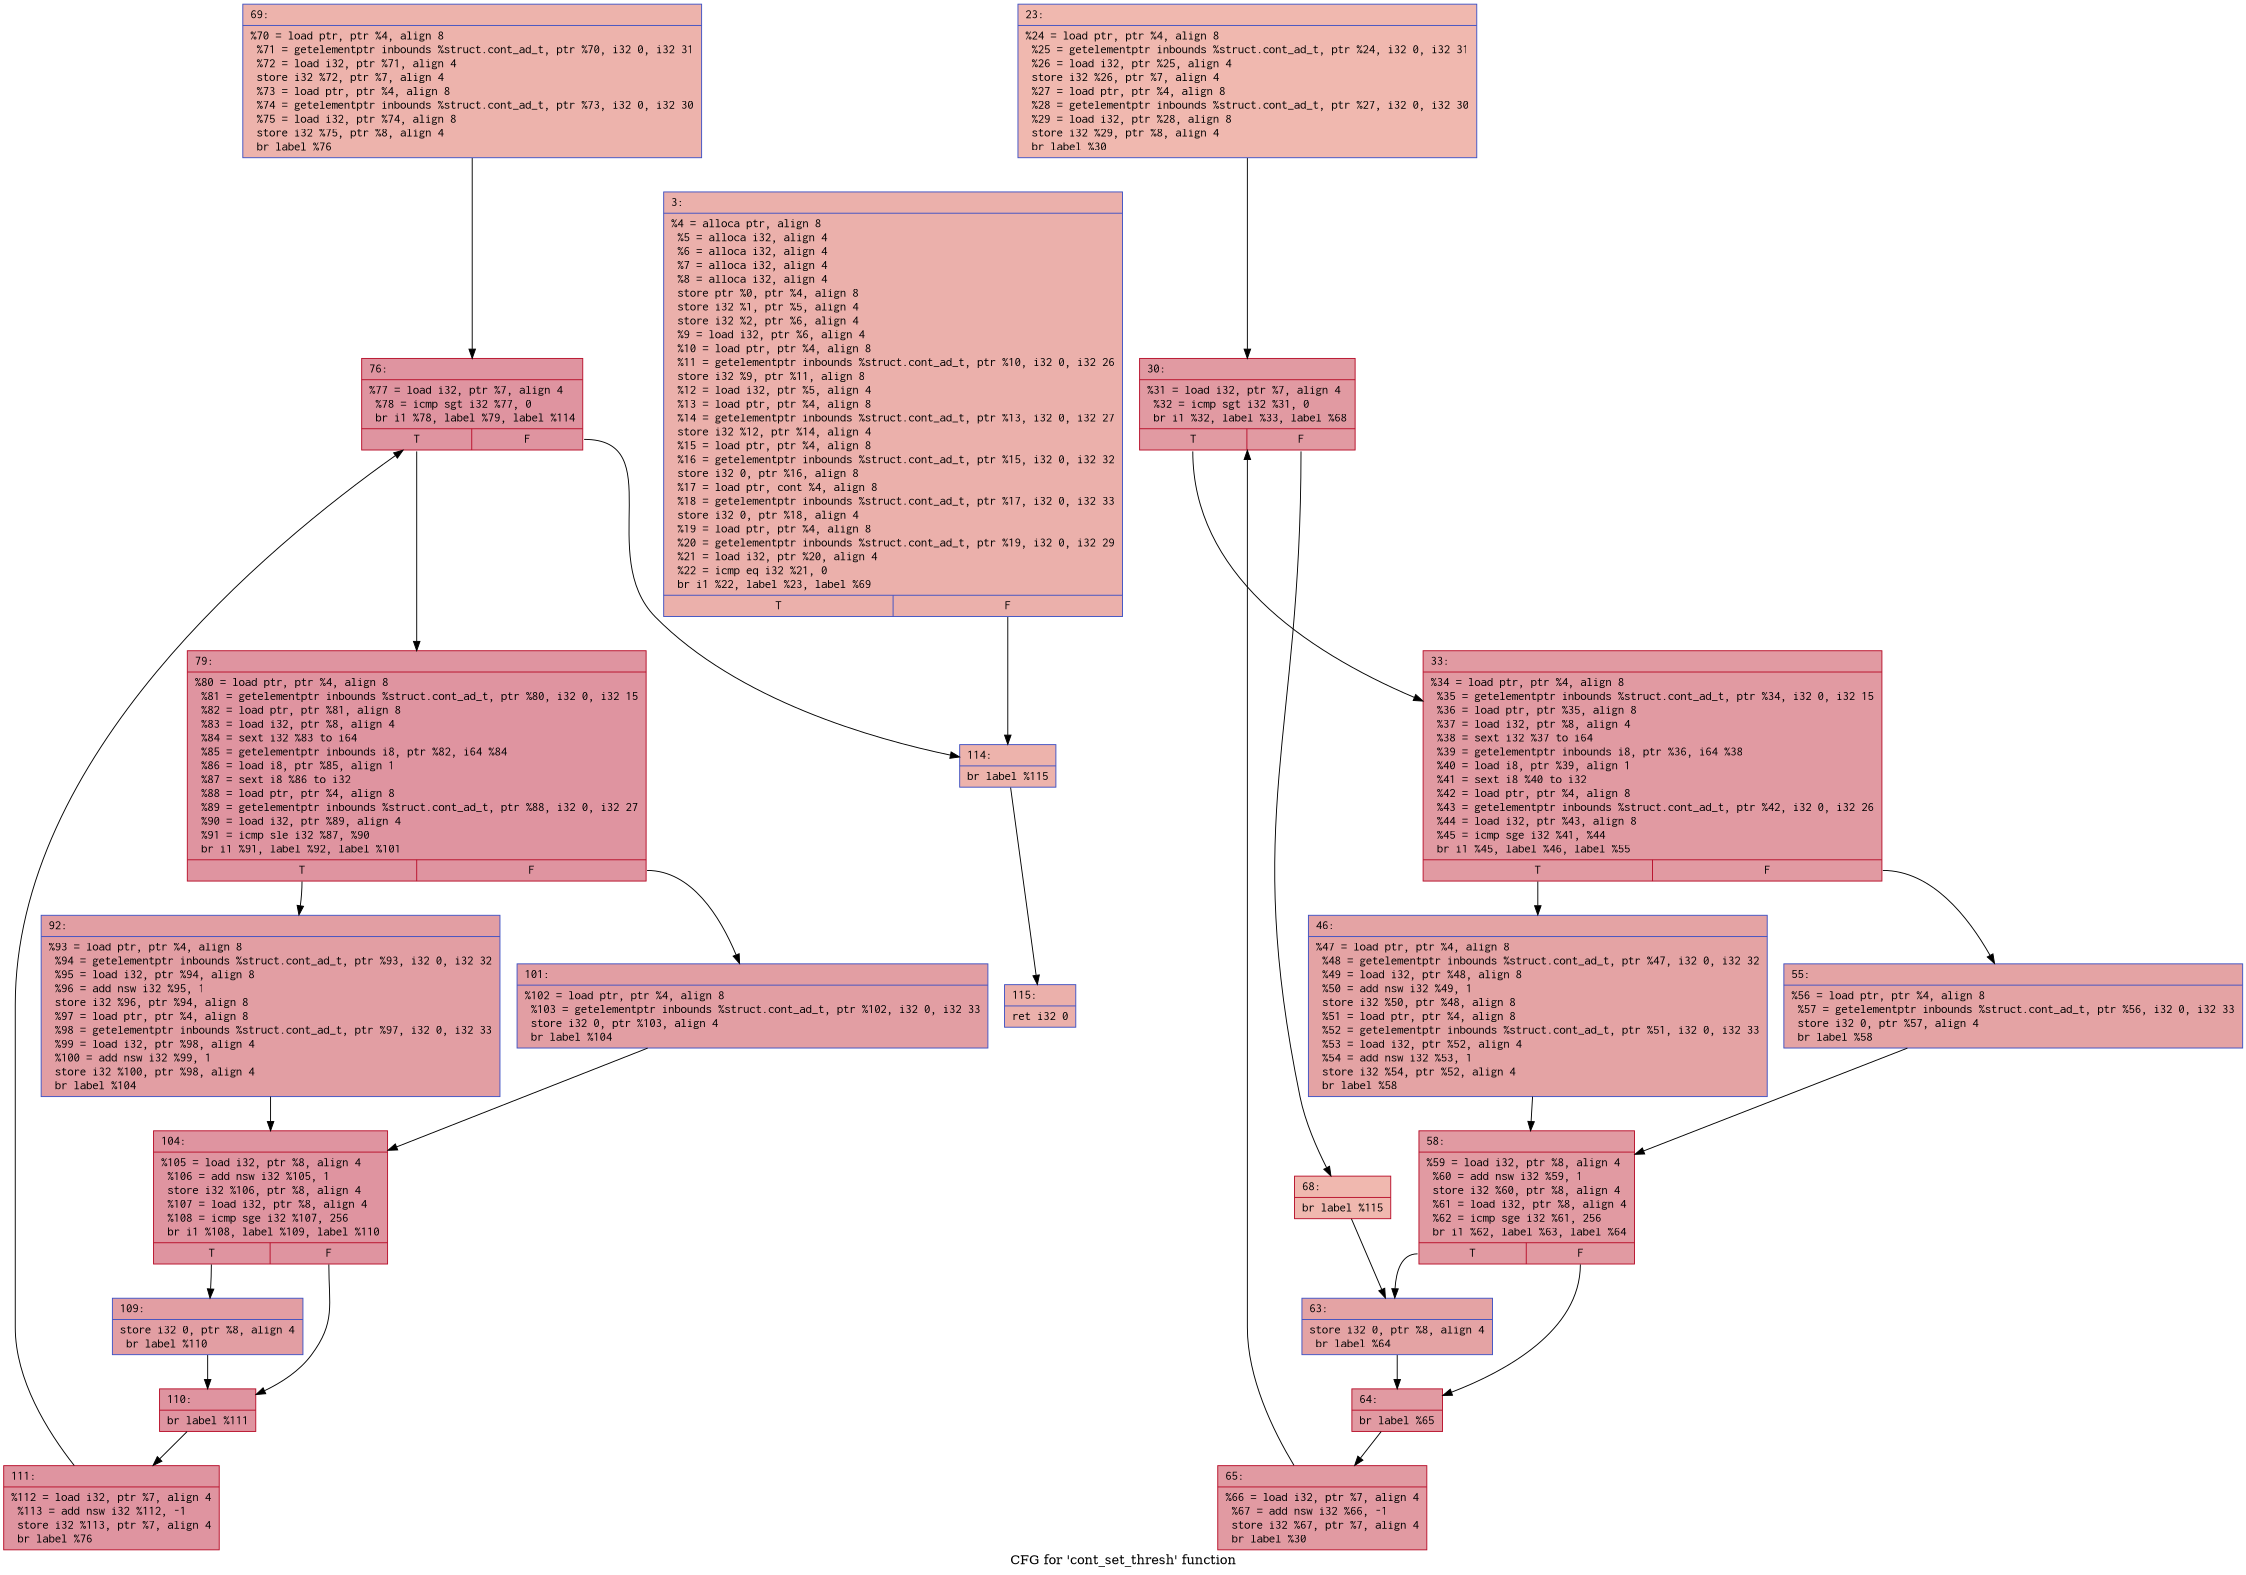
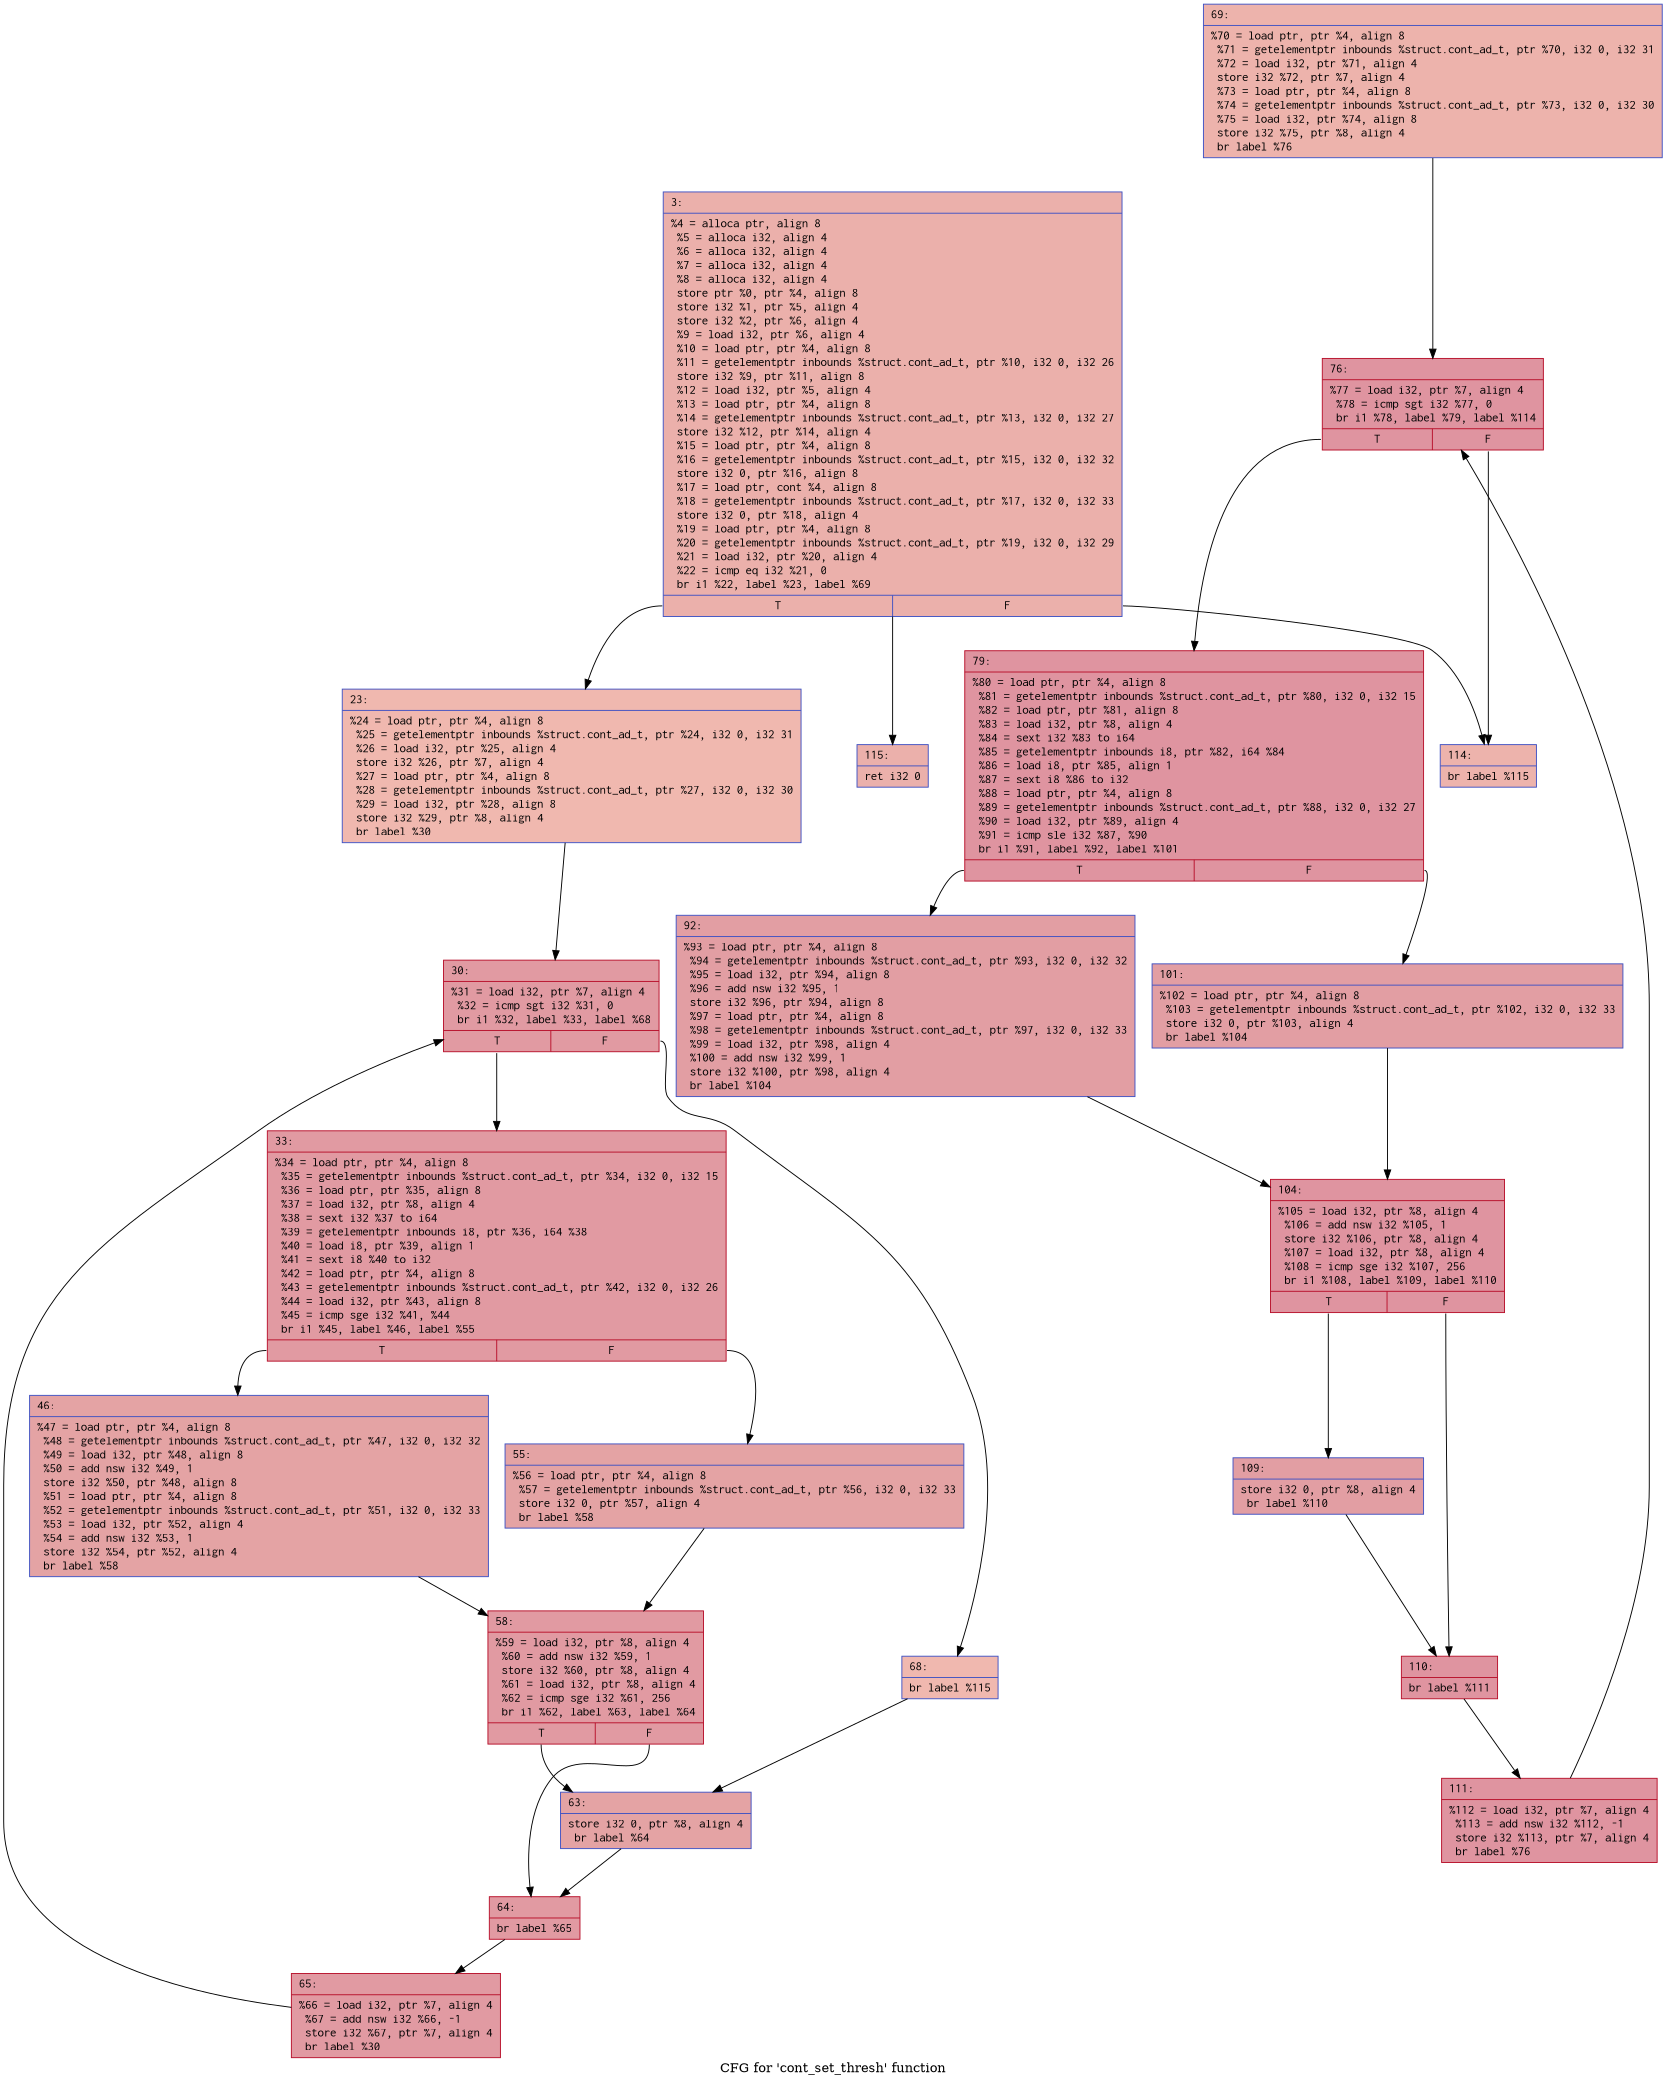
edge "3:" -> "23:": added
edge "114:" -> "115:": now "3:" -> "115:"
node "68:": color #b70d28ff -> #3d50c3ff
